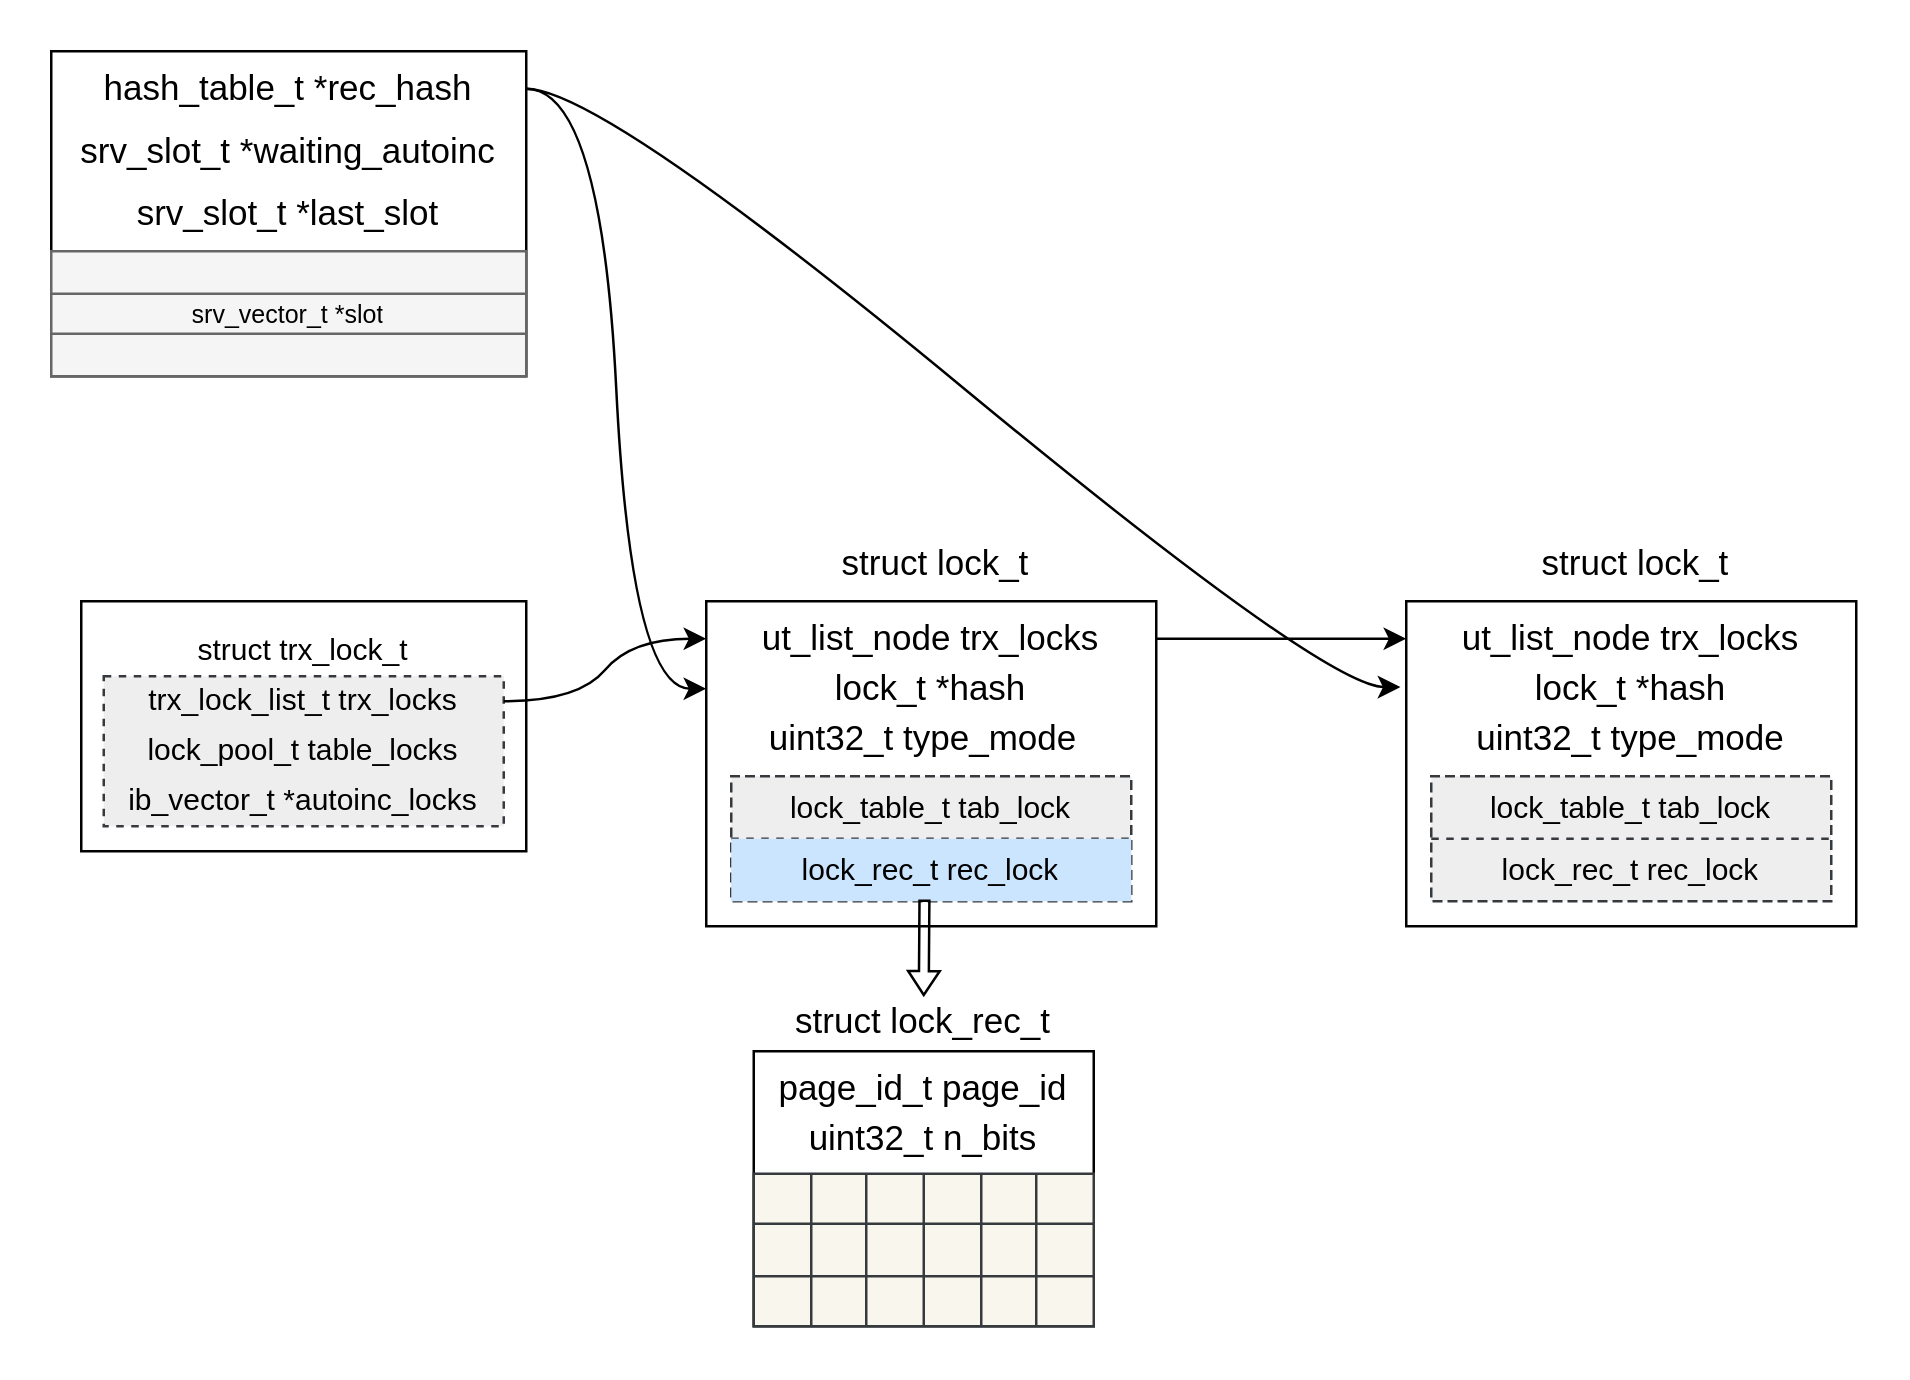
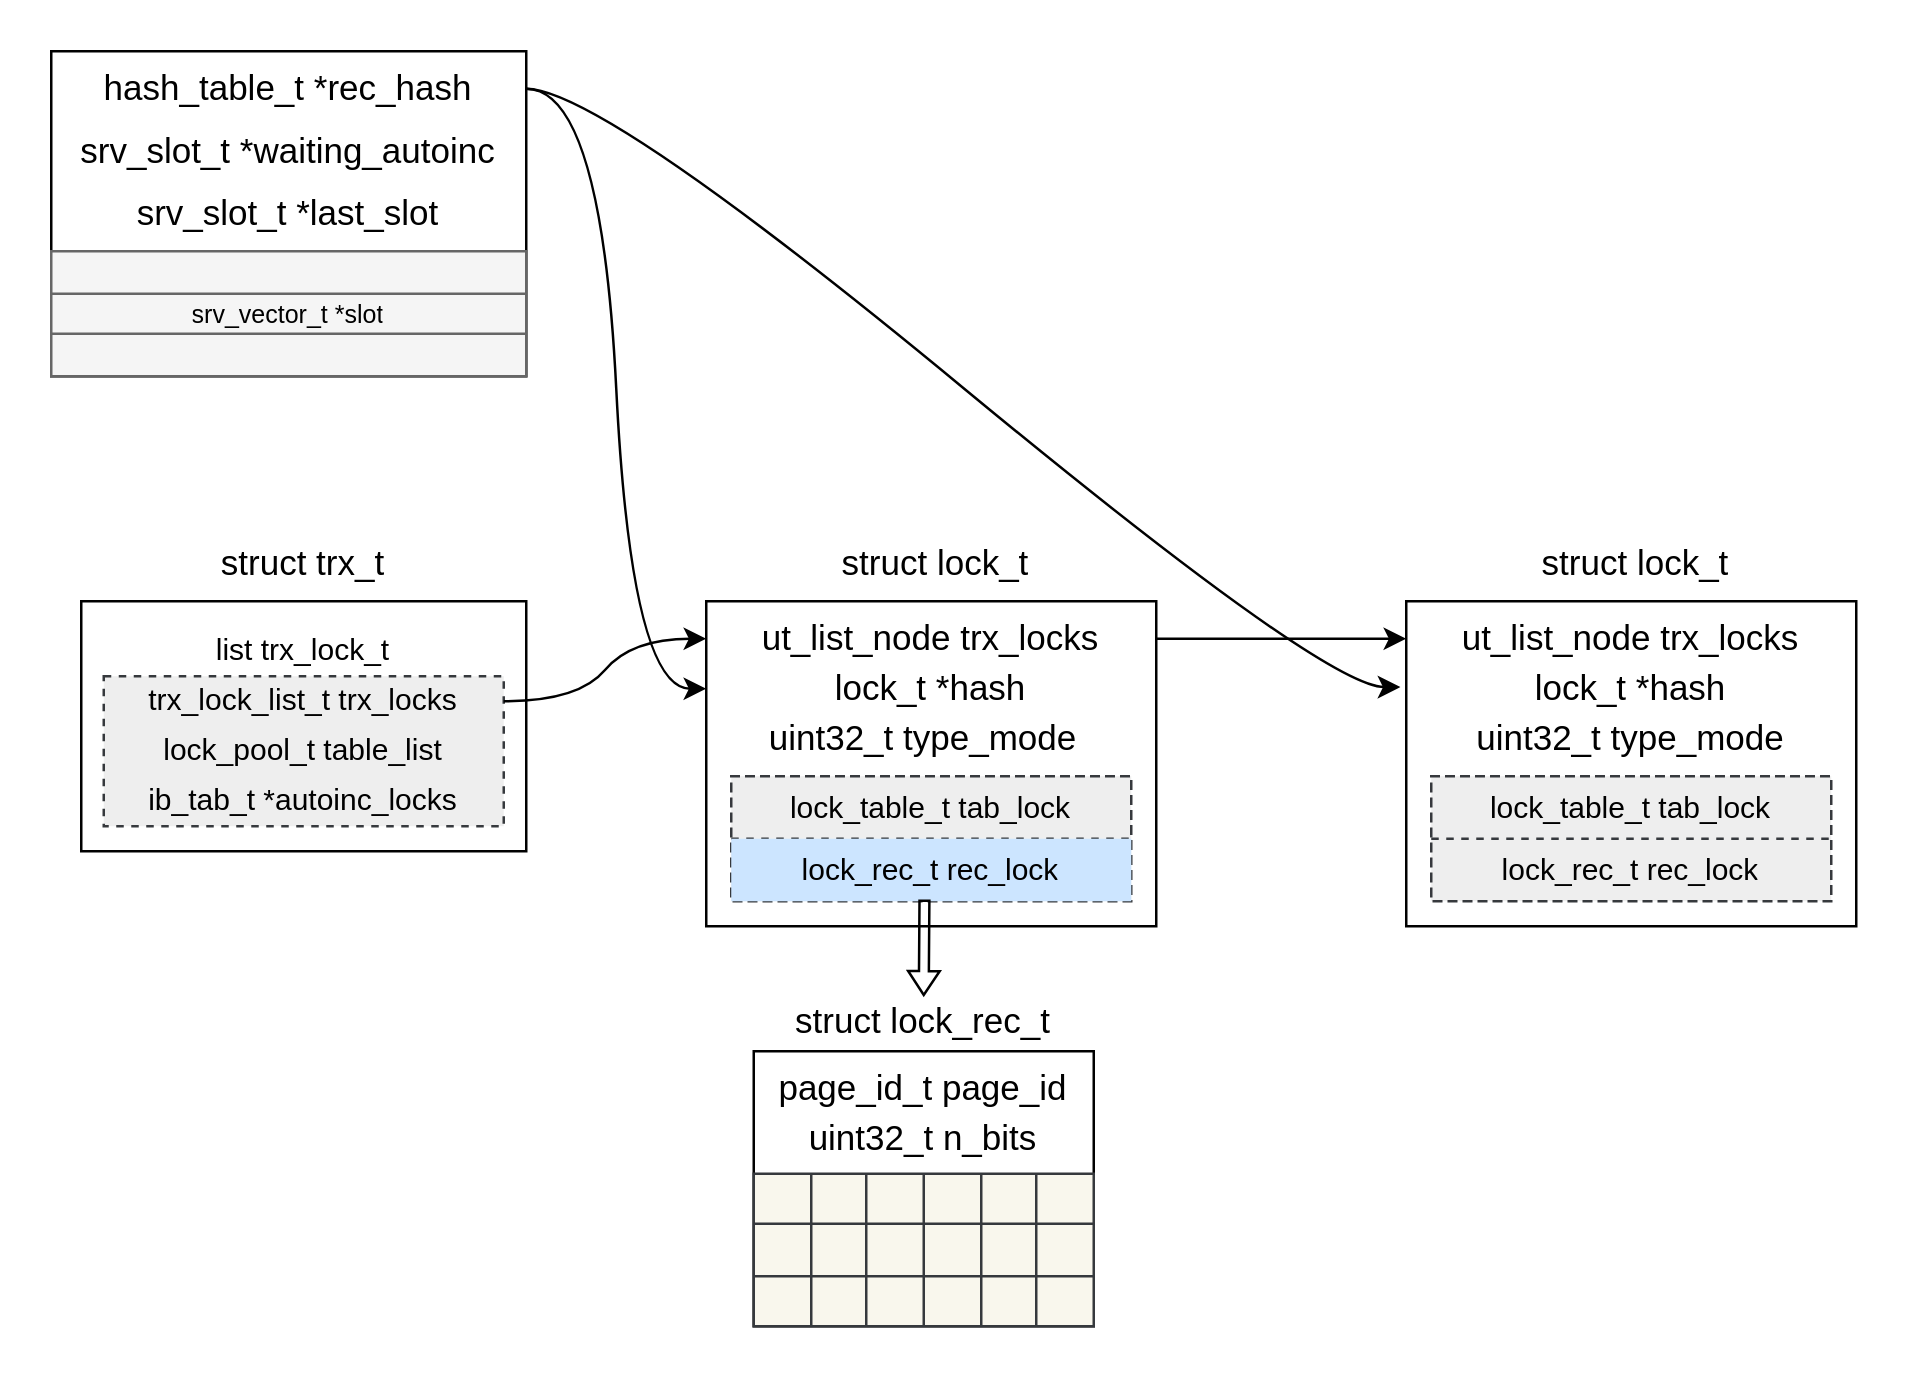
node "struct trx_t": added
node "struct trx_lock_t": label "struct trx_lock_t" -> "list trx_lock_t"
node "lock_pool_t table_locks": label "lock_pool_t table_locks" -> "lock_pool_t table_list"
node "ib_vector_t *autoinc_locks": label "ib_vector_t *autoinc_locks" -> "ib_tab_t *autoinc_locks"
